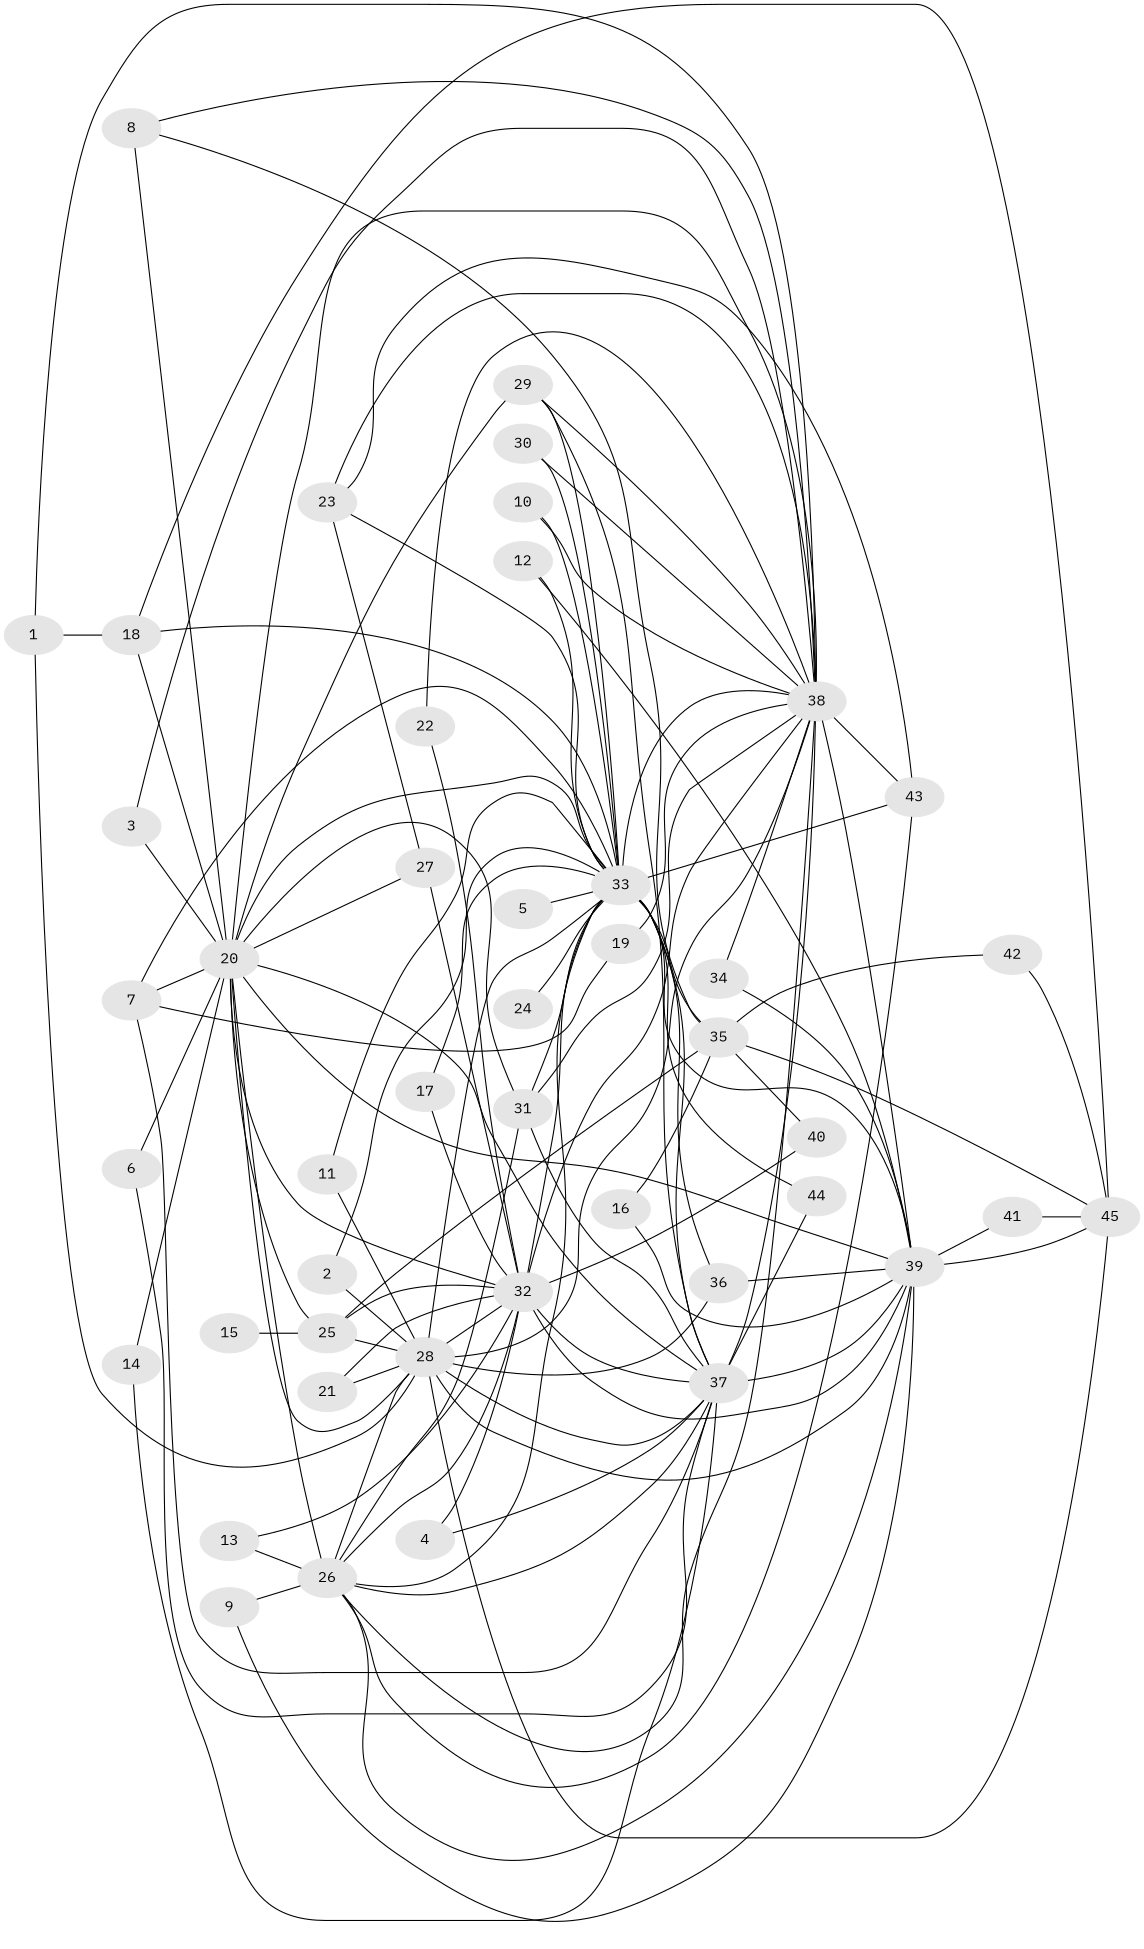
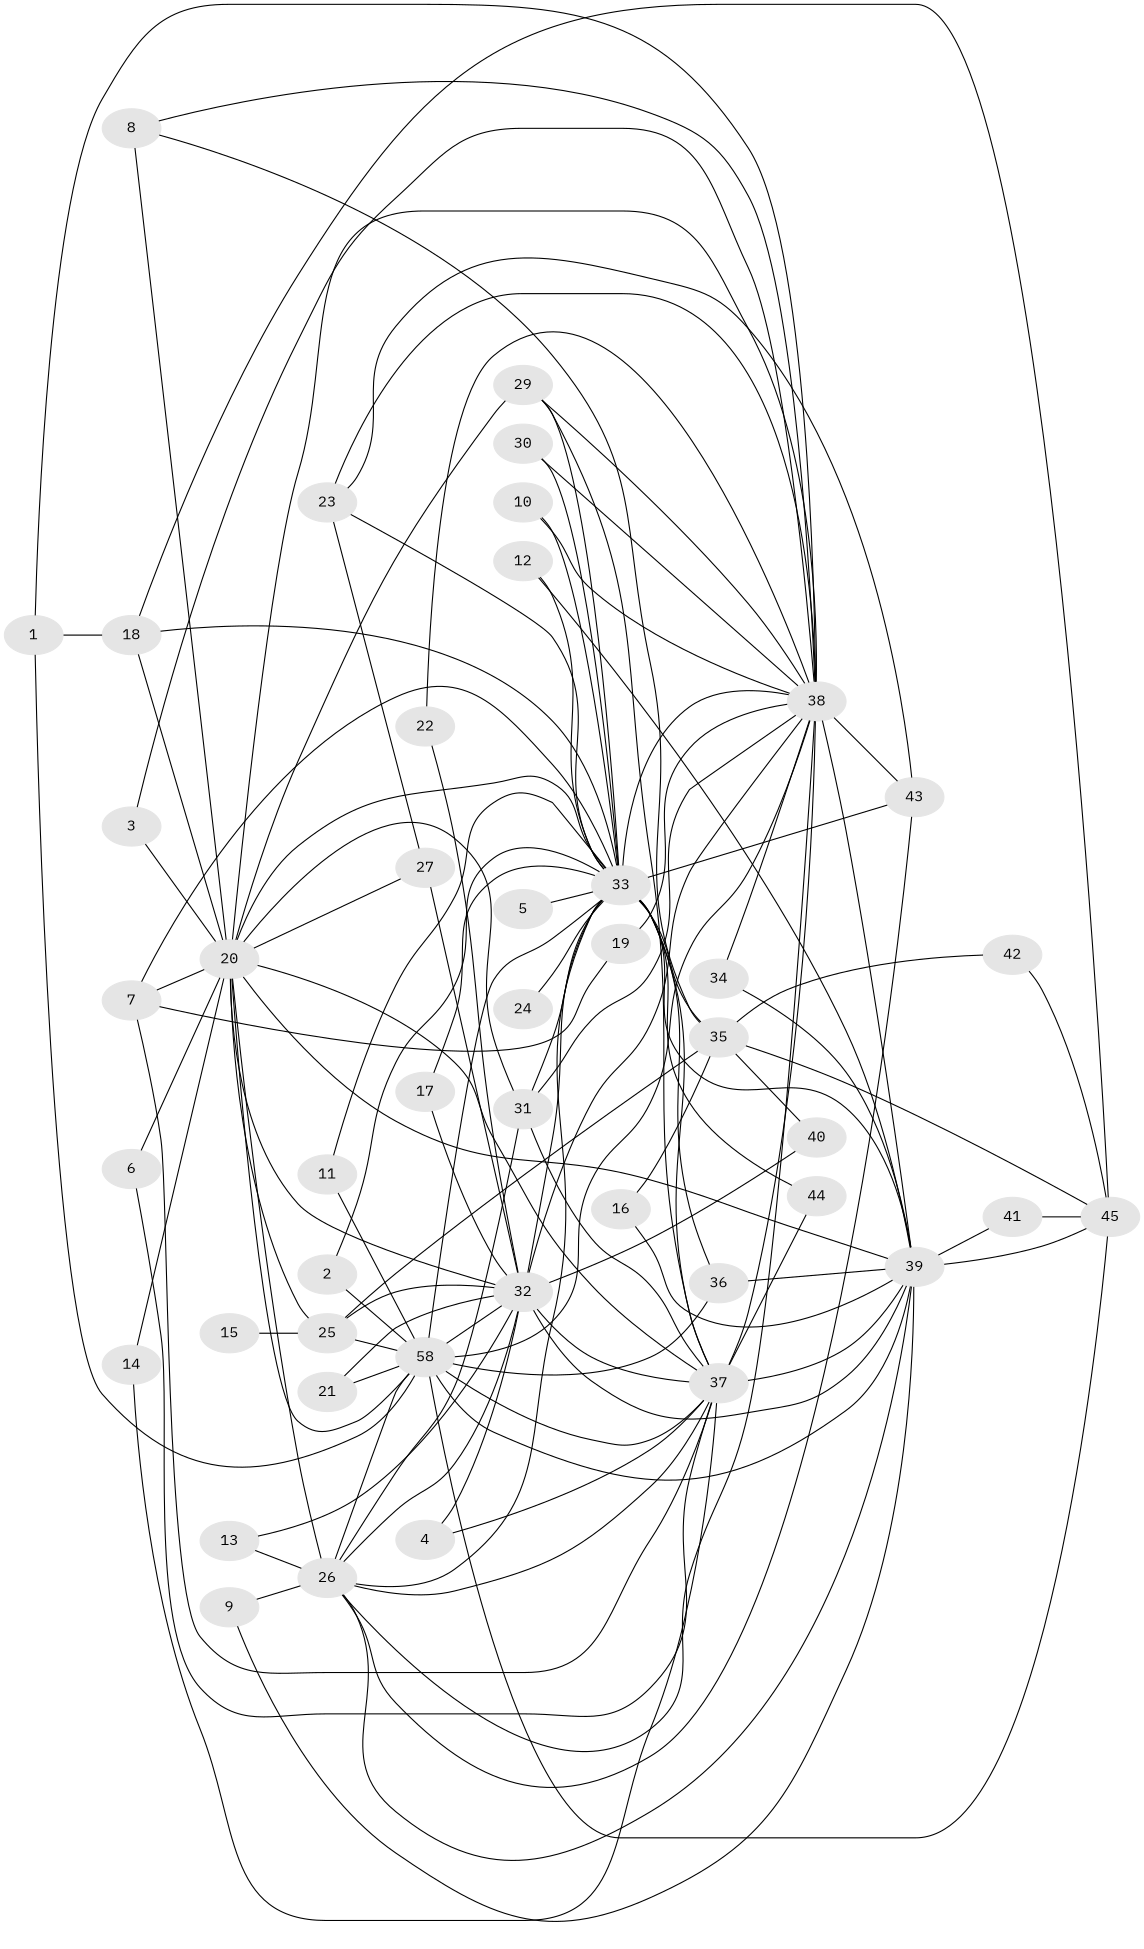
node "28": label "28" -> "58"
